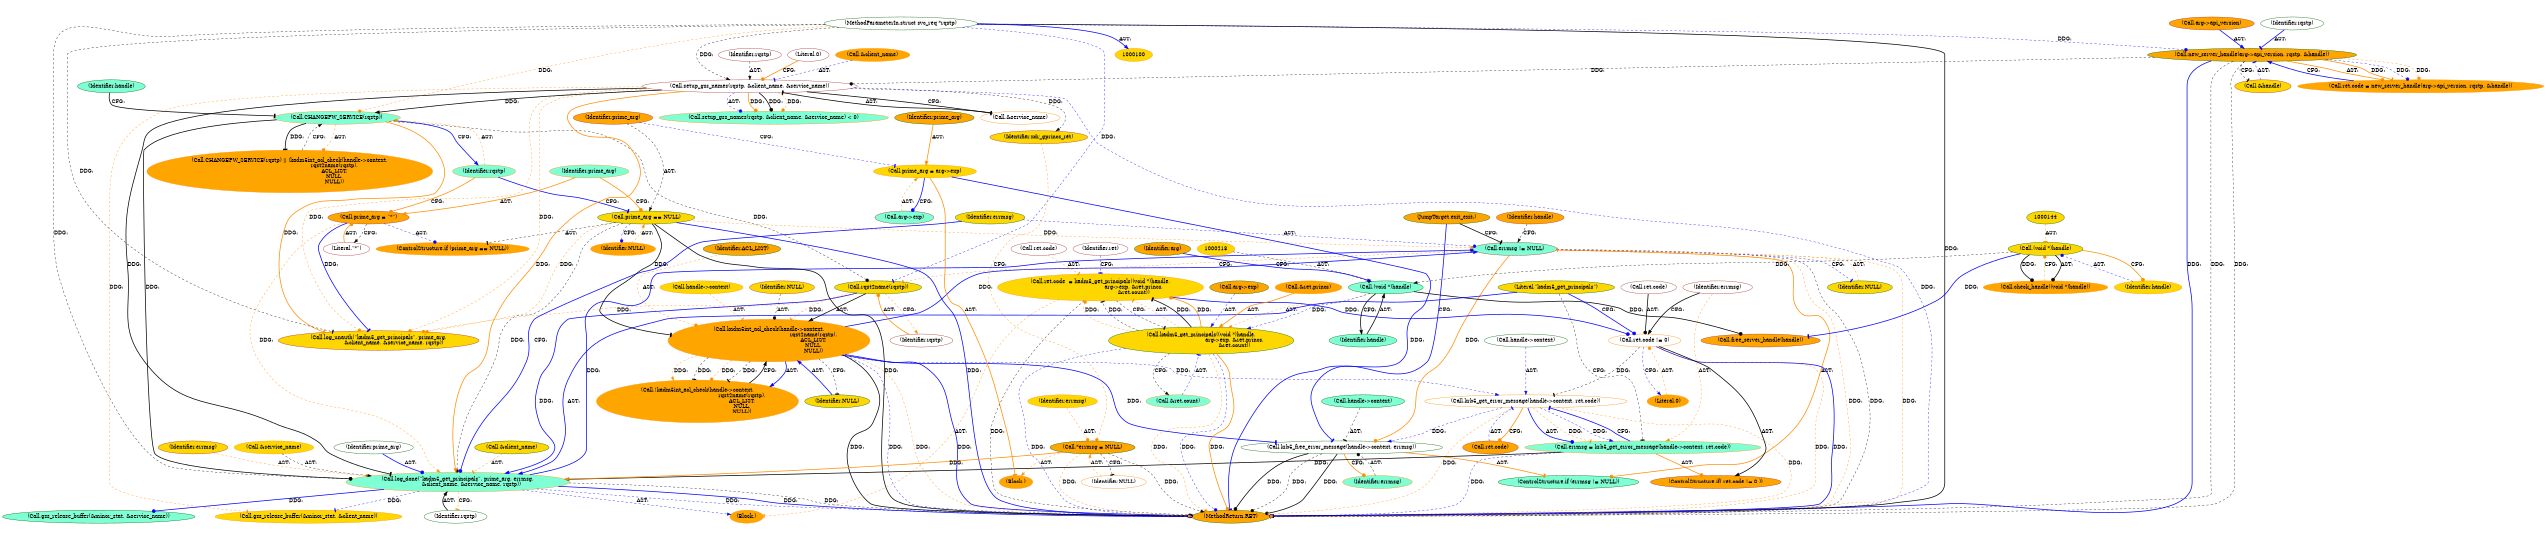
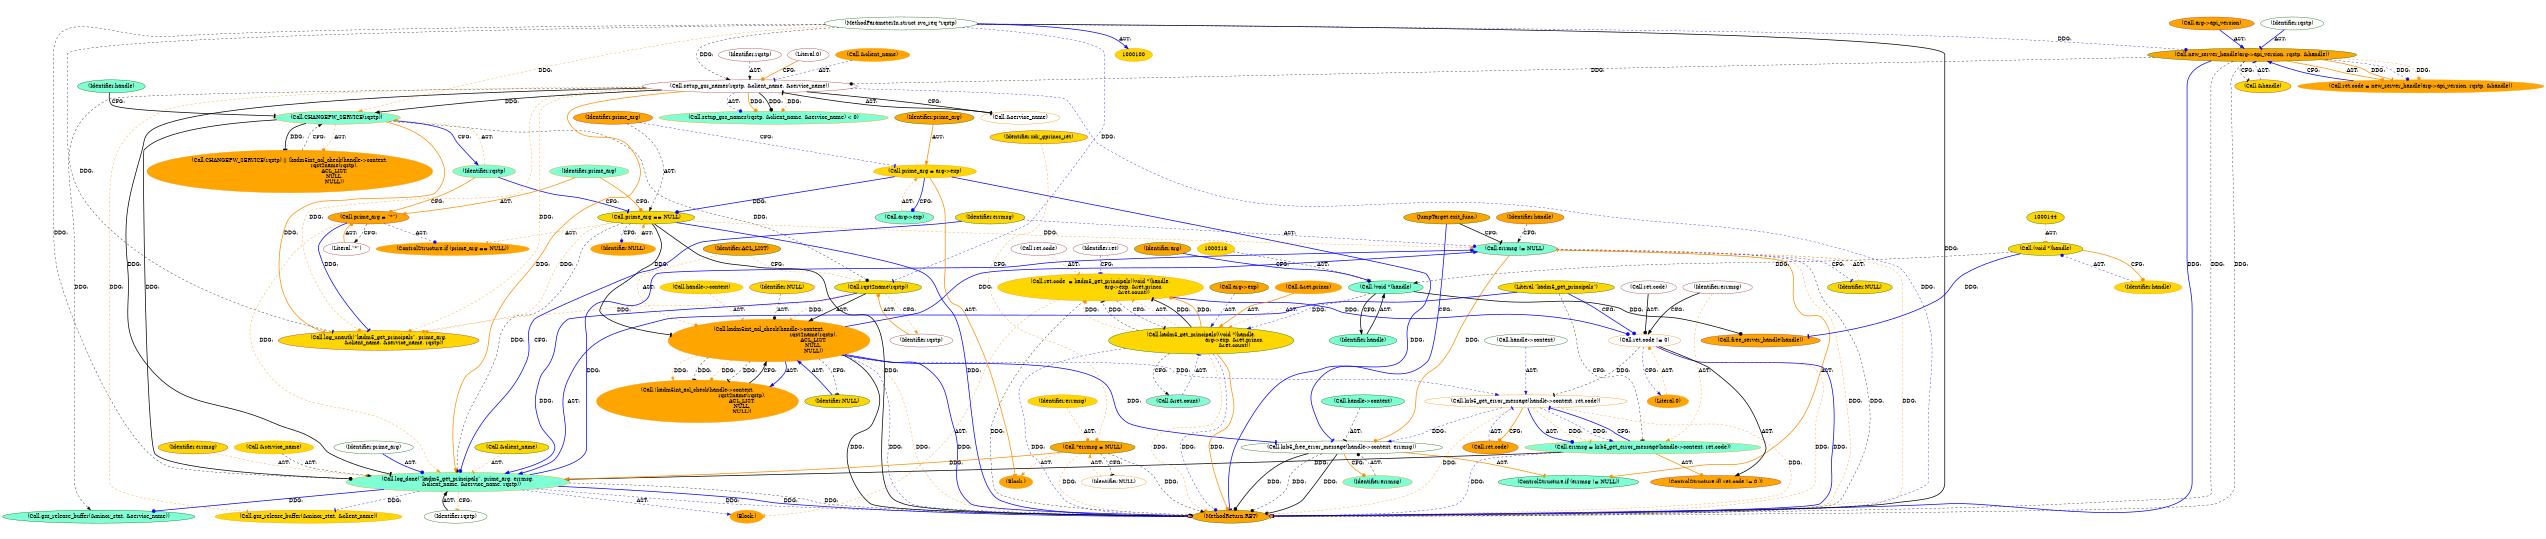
edge "(MethodParameterIn,struct svc_req *rqstp)" -> "(Call,CHANGEPW_SERVICE(rqstp))": arrowhead dot -> normal
edge "(Call,setup_gss_names(rqstp, &client_name, &service_name))" -> "(Identifier,xdr_gprincs_ret)": now "(Call,setup_gss_names(rqstp, &client_name, &service_name))" -> "(Call,gss_release_buffer(&minor_stat, &service_name))"
edge "(Call,prime_arg = arg->exp)" -> "(Call,prime_arg == NULL)": added, label "DDG:"
node "(JumpTarget,exit_exit:)": label "(JumpTarget,exit_exit:)" -> "(JumpTarget,exit_func:)"
edge "(Call,prime_arg == NULL)" -> "(ControlStructure,if (prime_arg == NULL))": color black -> darkorange
edge "(Call,errmsg != NULL)" -> "(Call,rqst2name(rqstp))": now "(Identifier,ACL_LIST)" -> "(Call,rqst2name(rqstp))"
node "(Call,check_handle((void *)handle))": removed
node "(Call,&ret.count)": color darkorange -> brown
